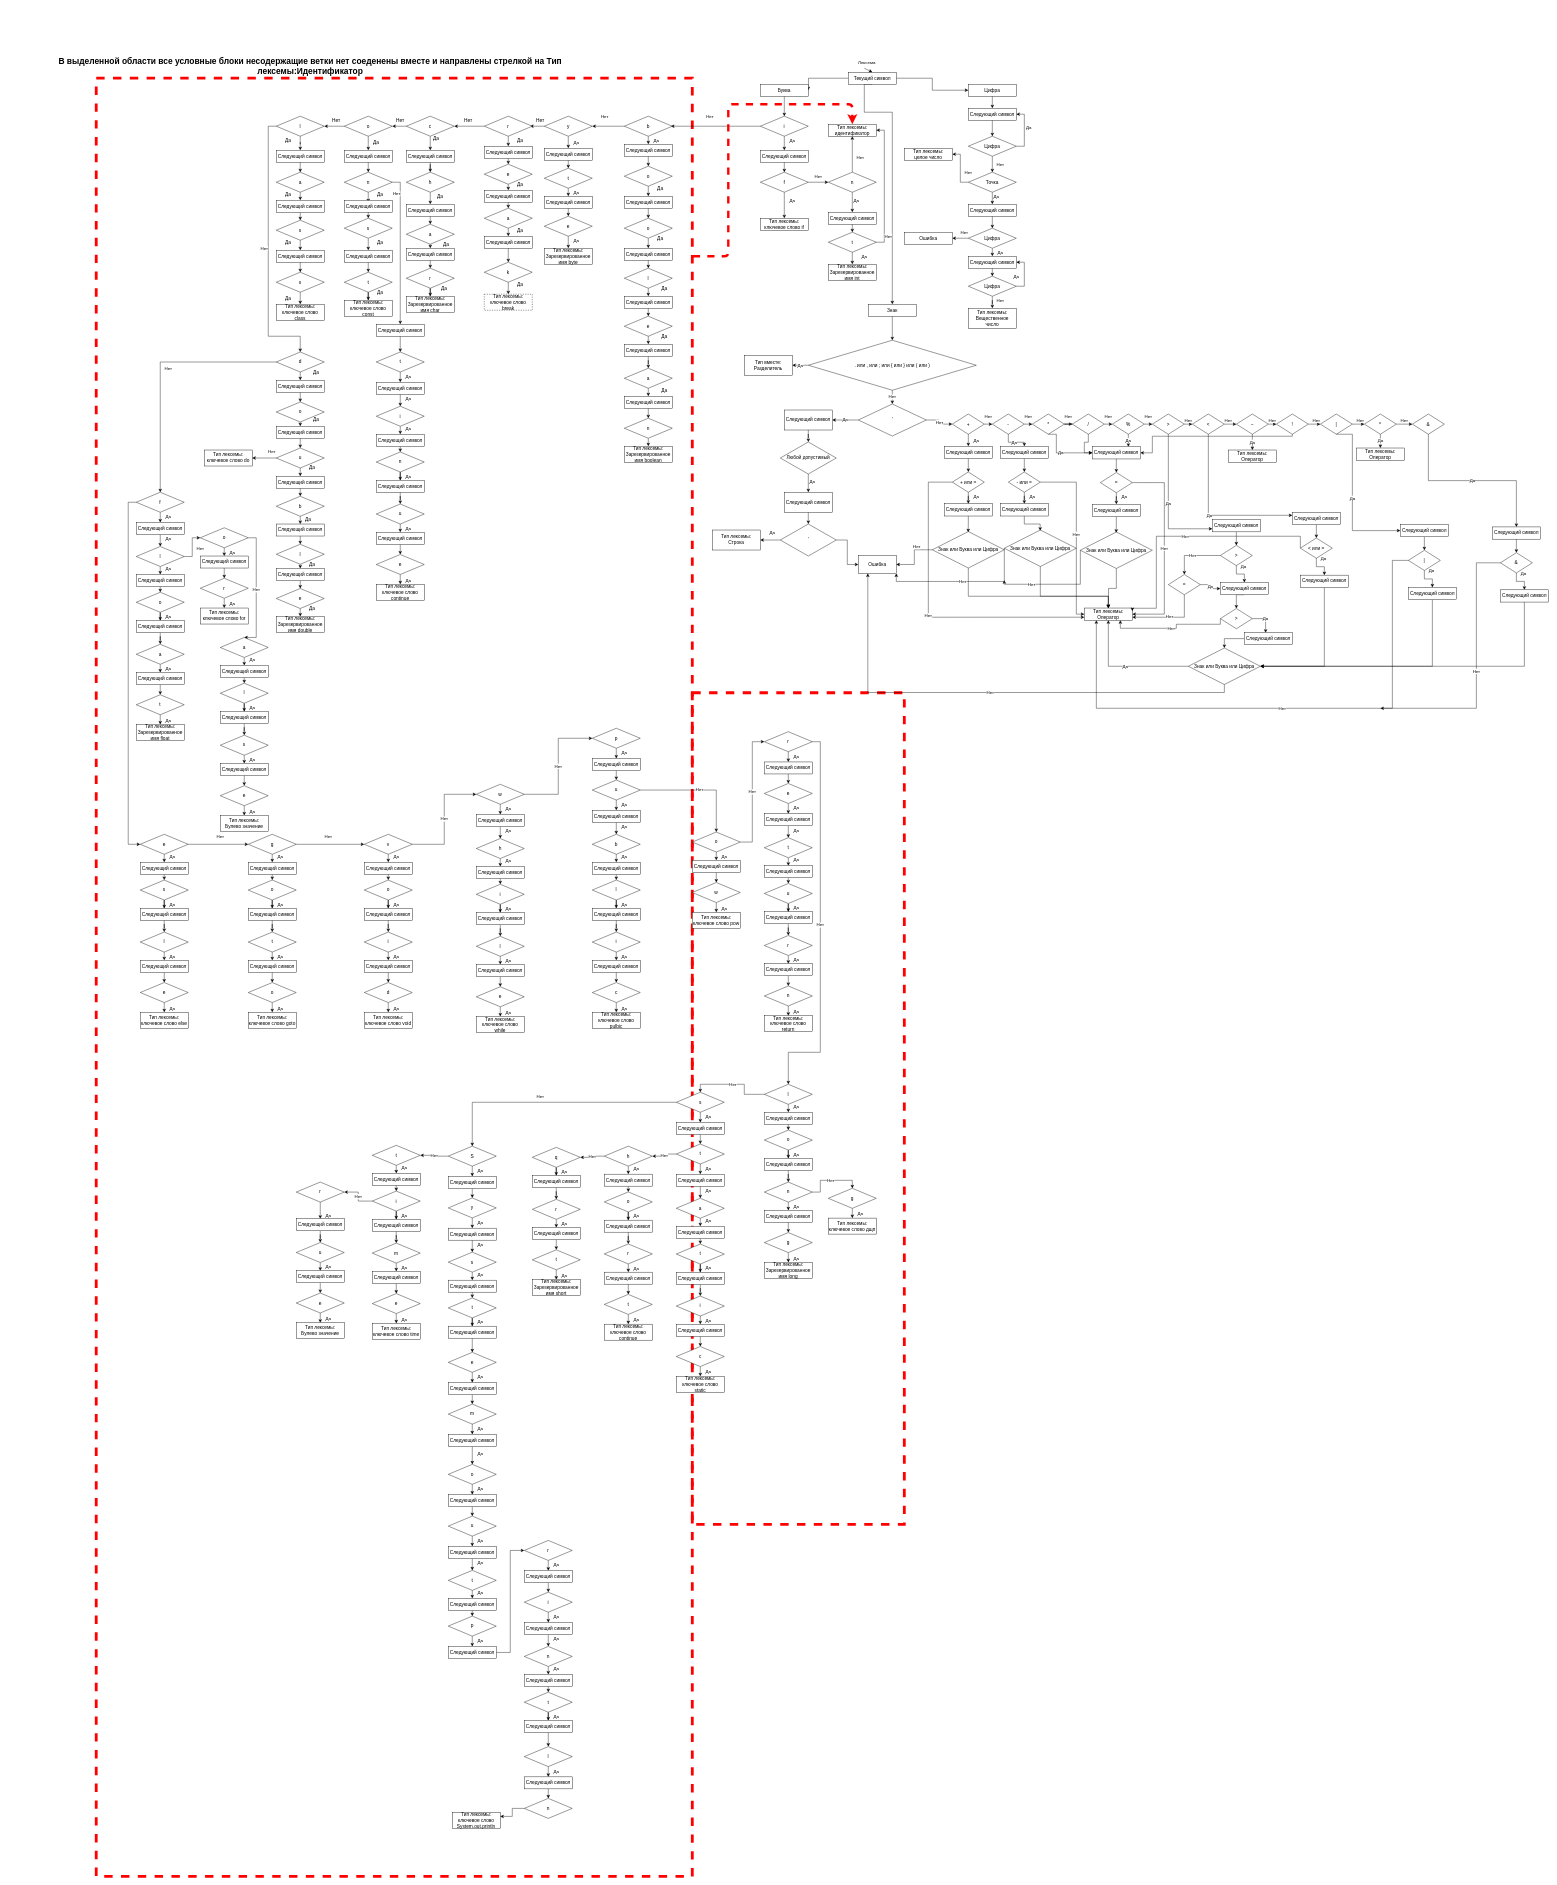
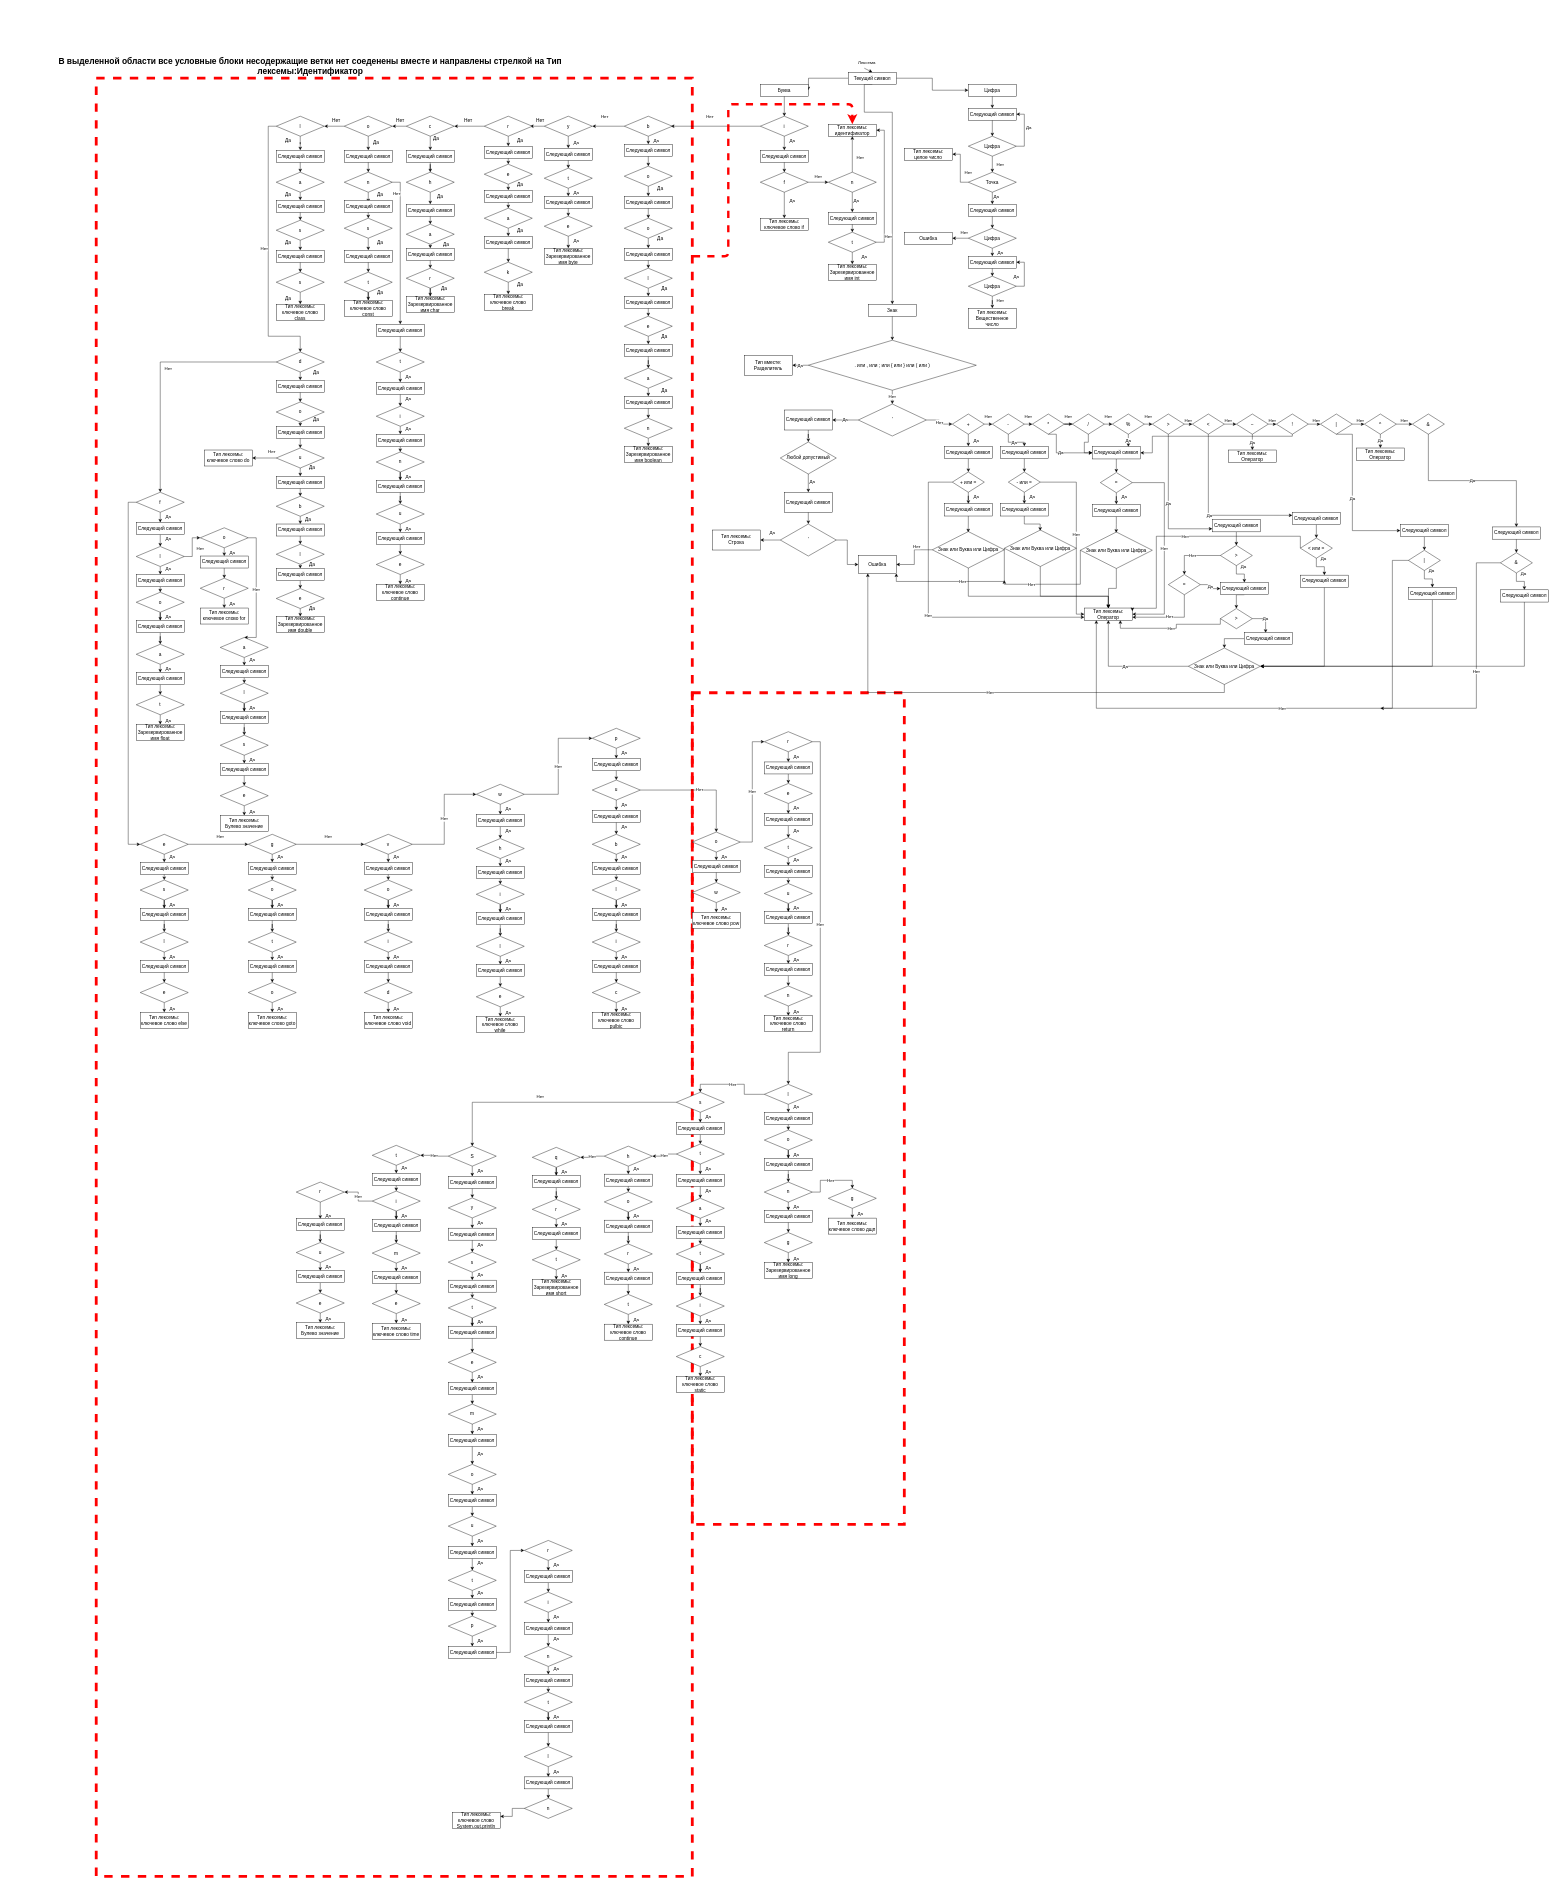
node "Тип лексемы: ключевое слово break": style dashed -> solid
